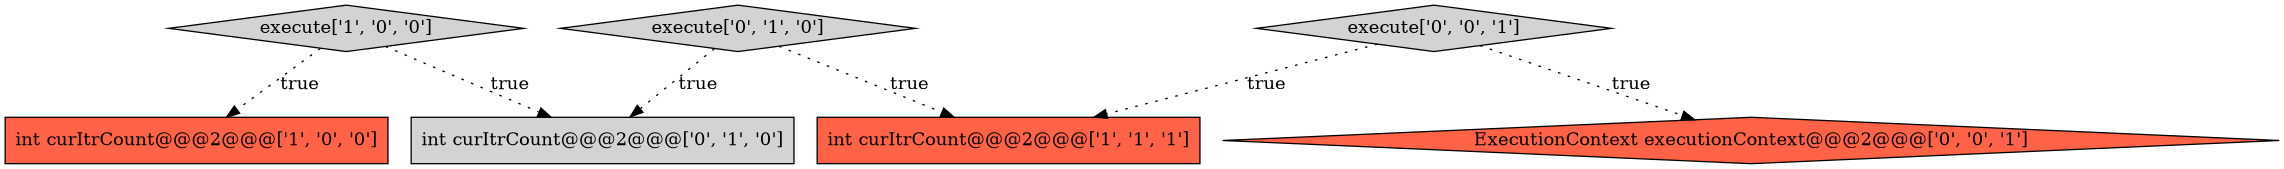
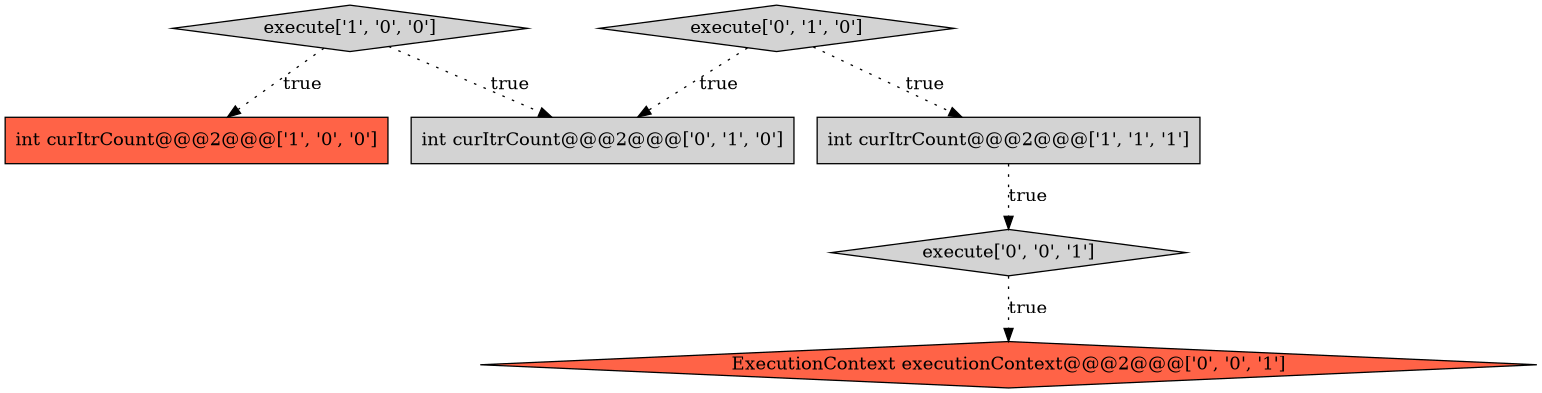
edge "execute['0', '0', '1']" -> "int curItrCount@@@2@@@['1', '1', '1']": reversed
node "int curItrCount@@@2@@@['1', '1', '1']": fillcolor tomato -> lightgray
